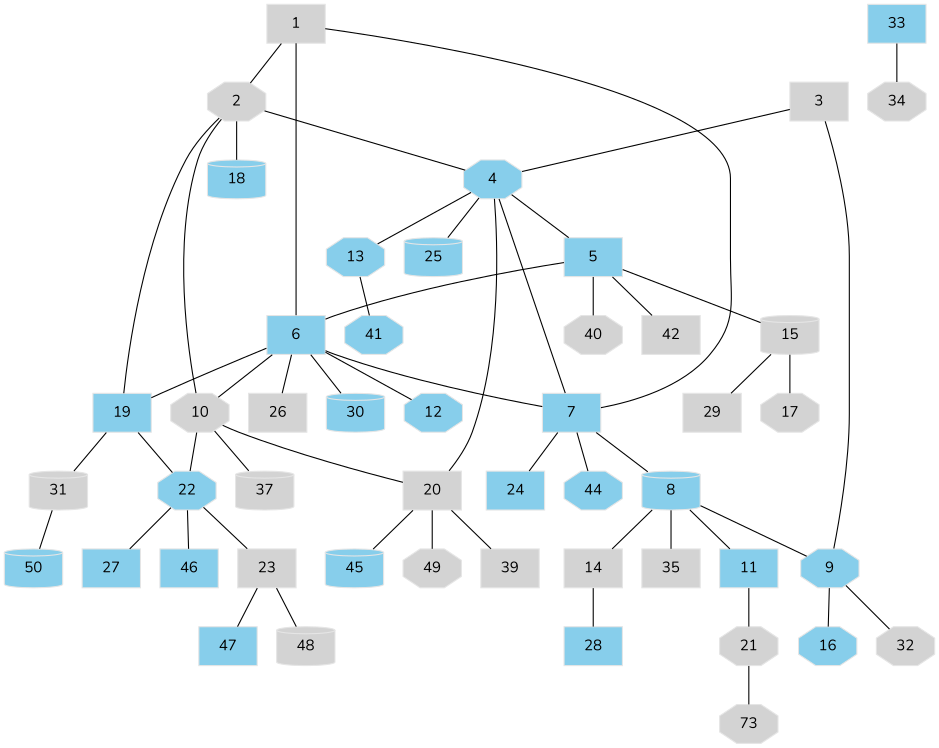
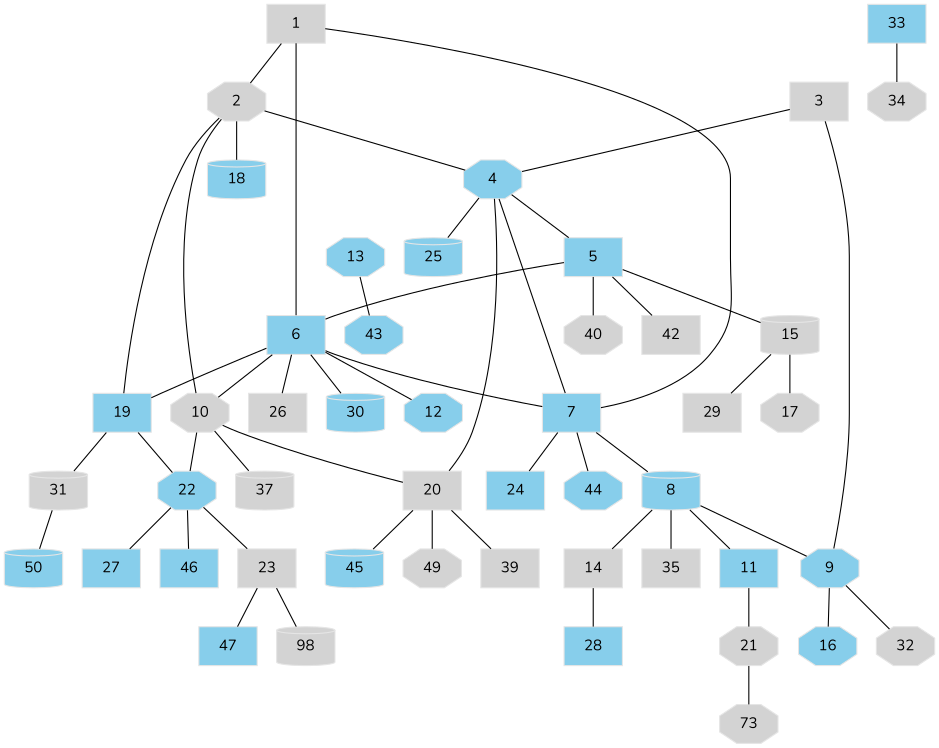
edge "4" -- "13": removed
node "41": label "41" -> "43"
node "48": label "48" -> "98"
